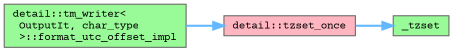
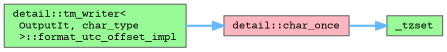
node "detail::tzset_once": label "detail::tzset_once" -> "detail::char_once"
